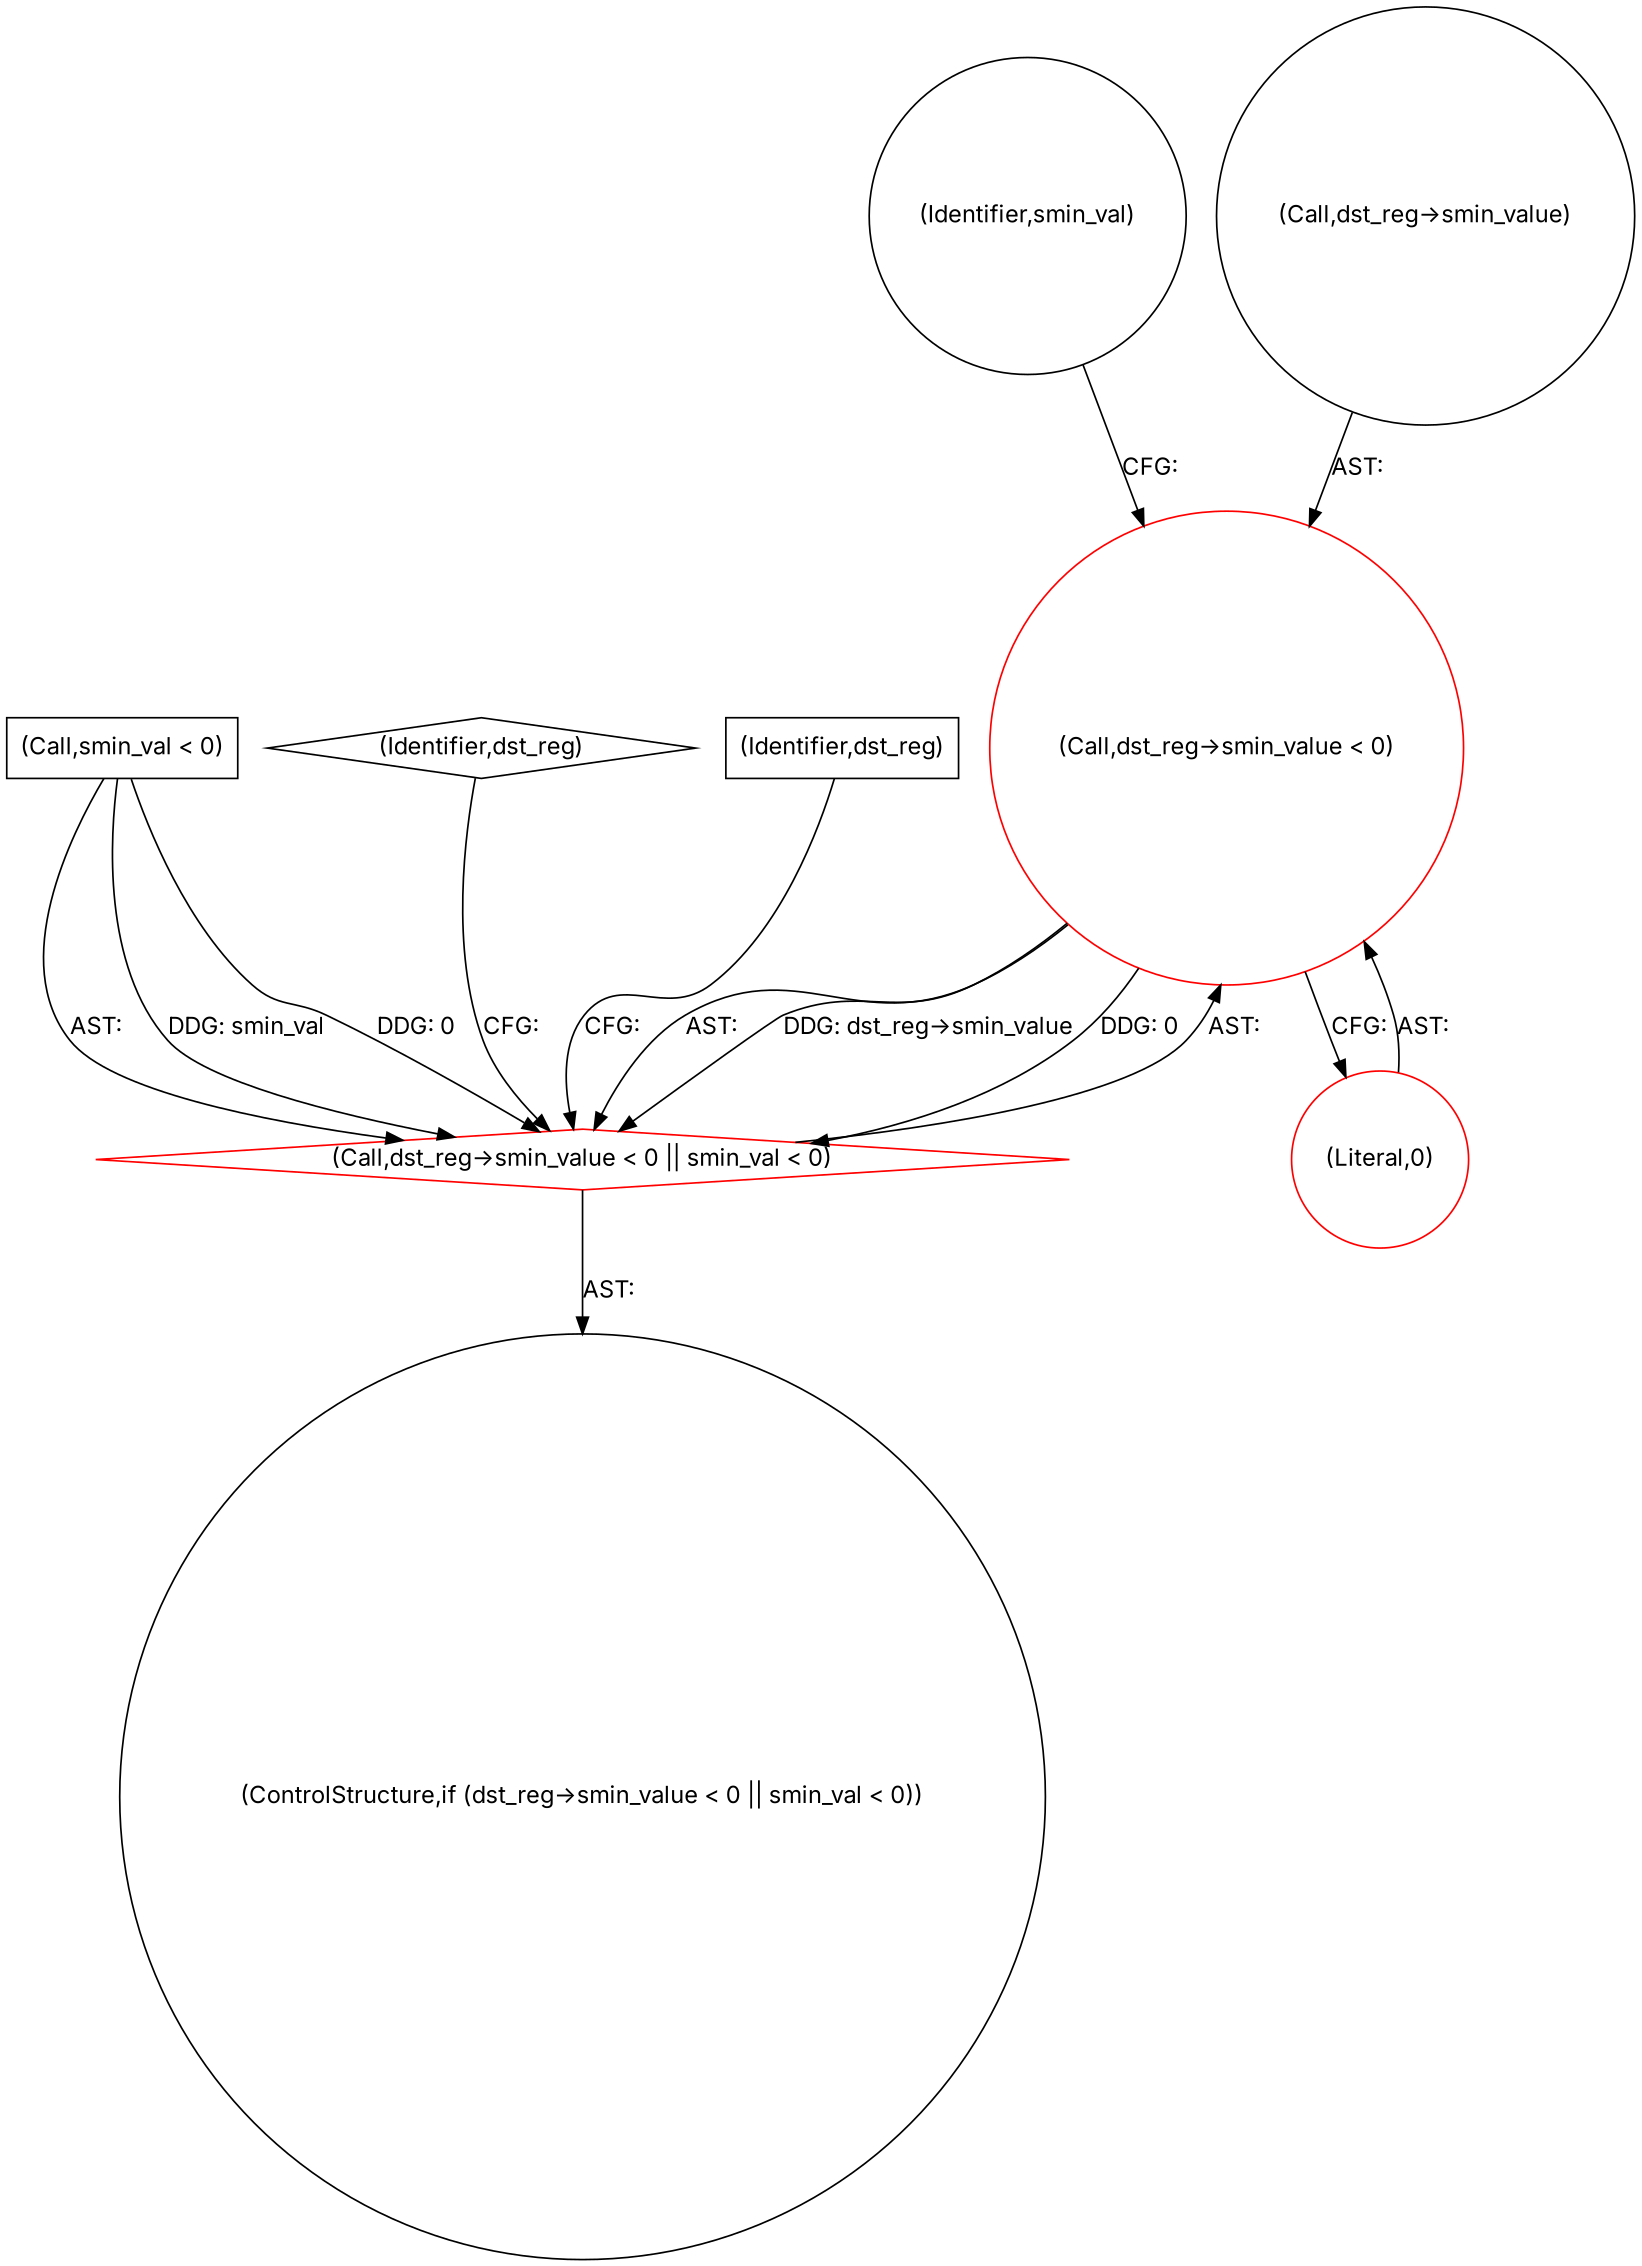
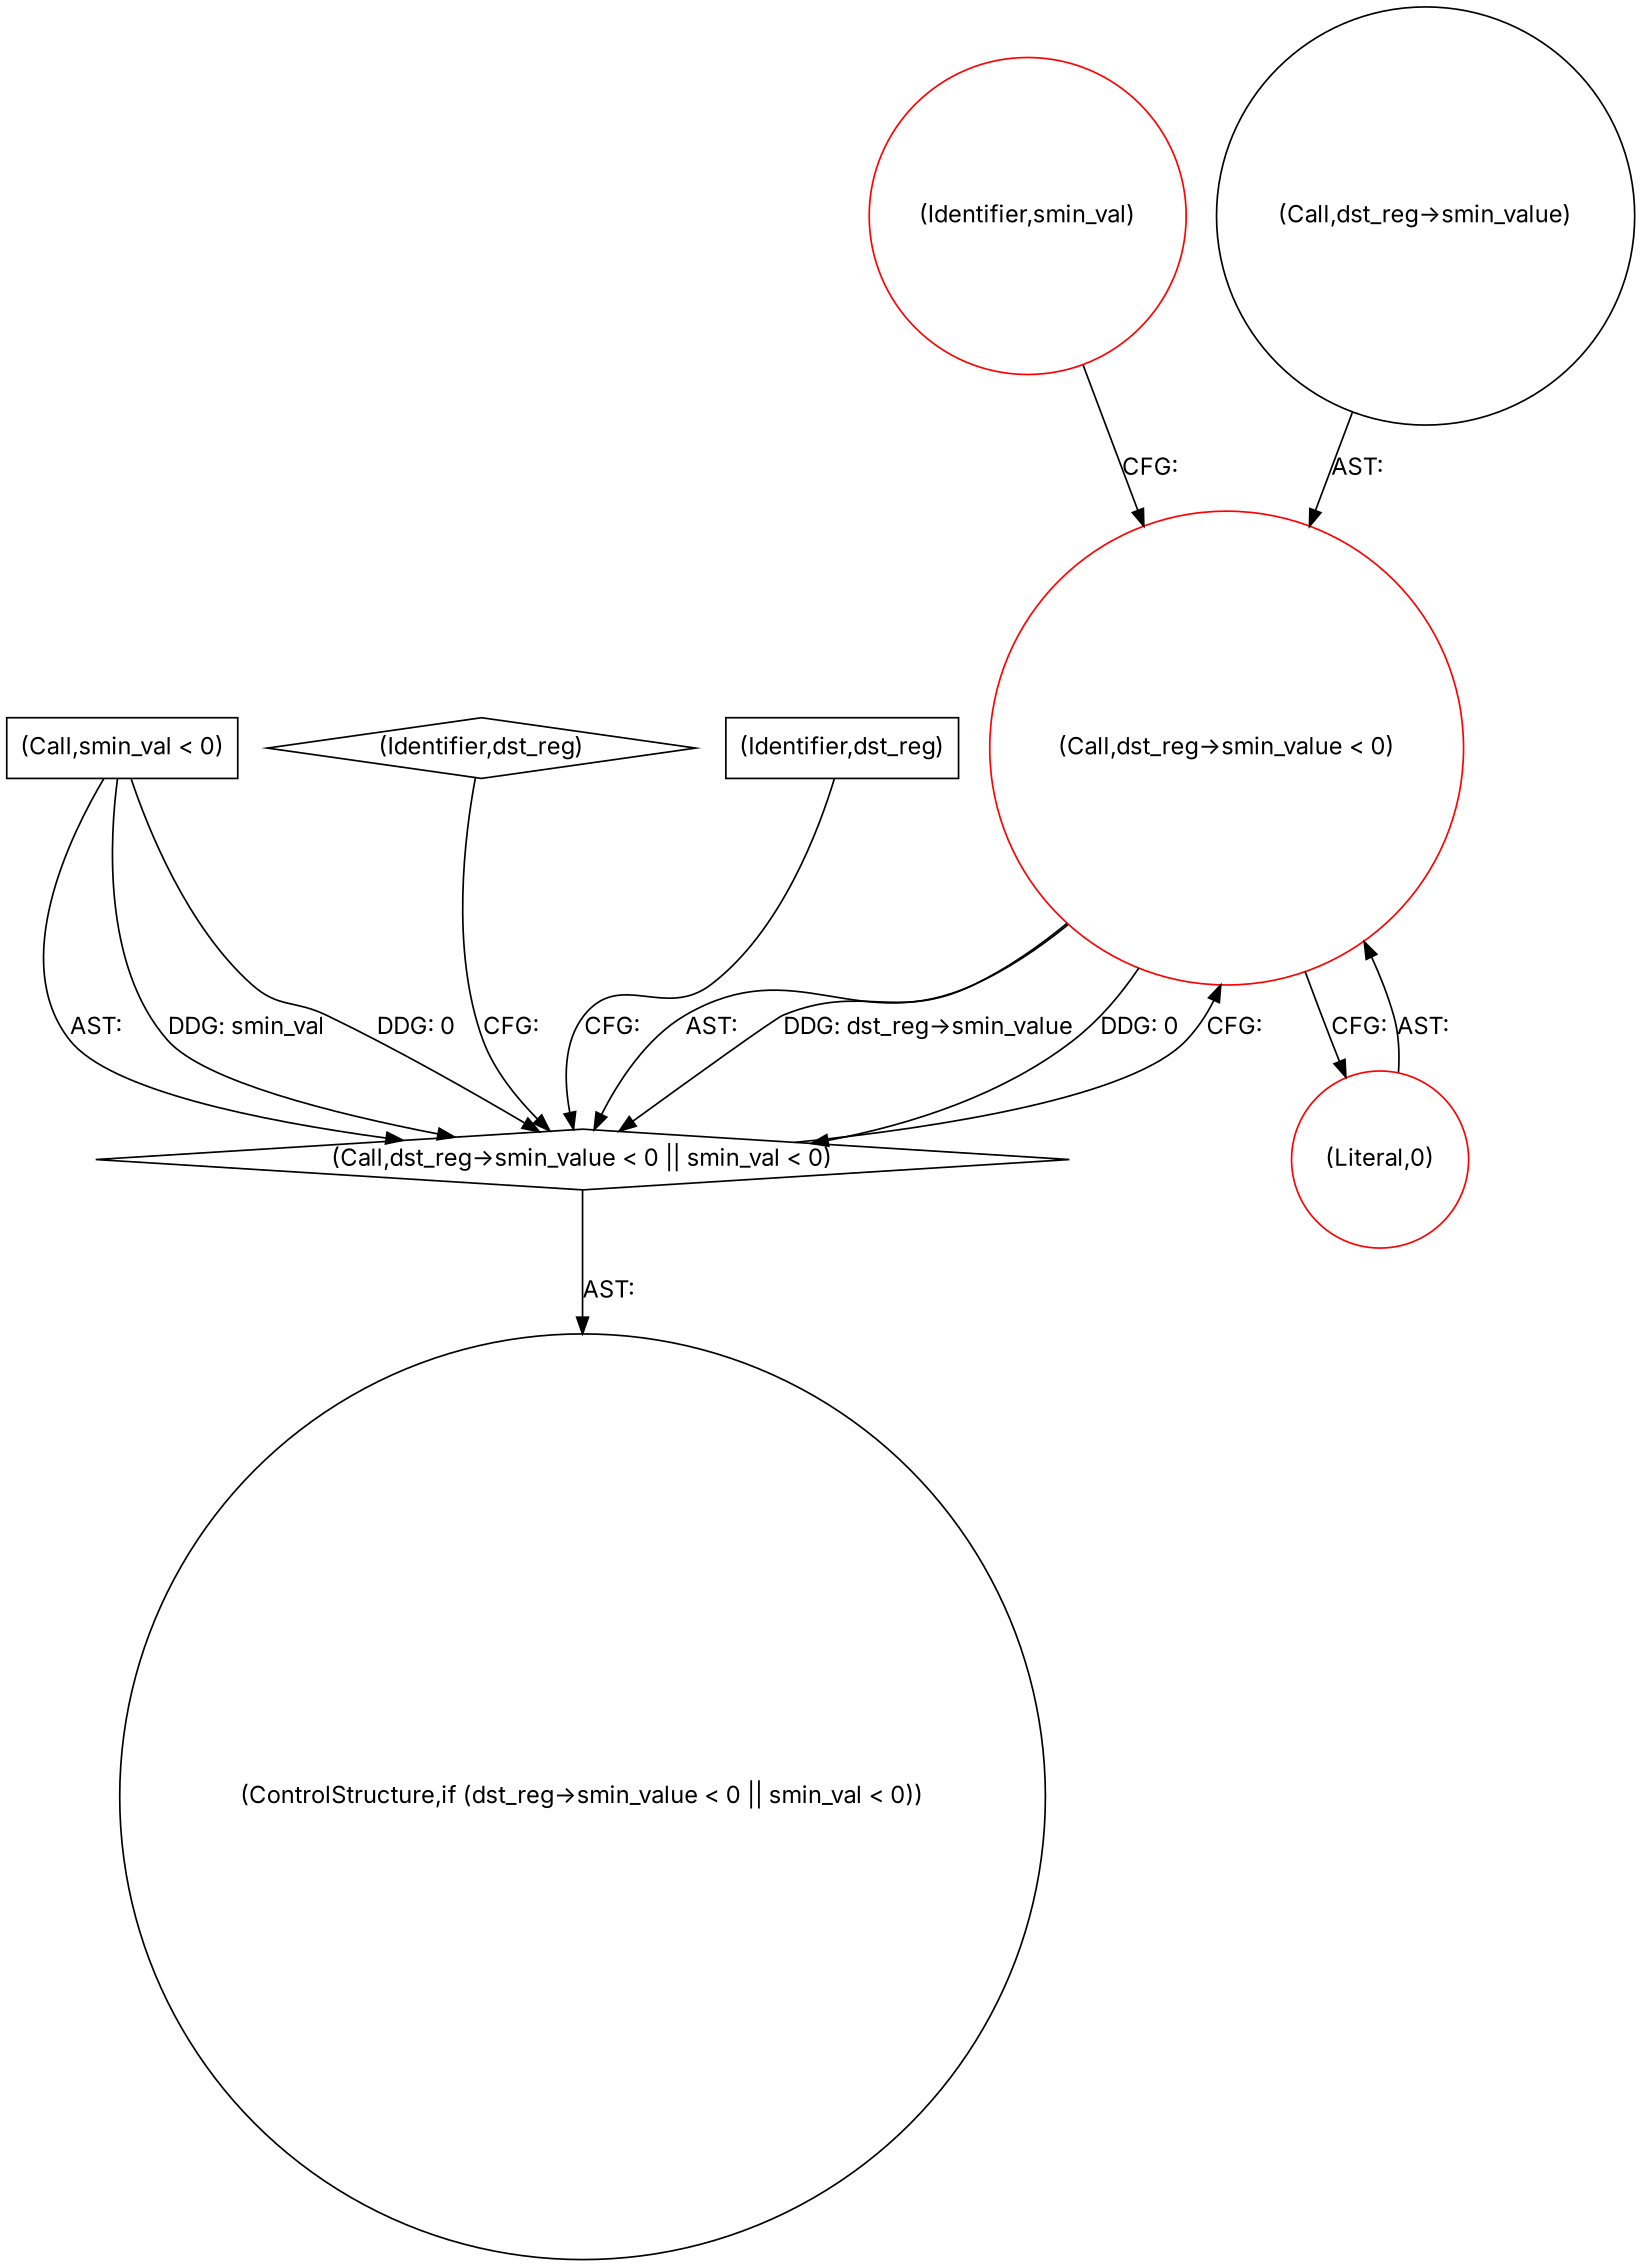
node "(Identifier,smin_val)": color black -> red
edge "(Call,dst_reg->smin_value < 0 || smin_val < 0)" -> "(Call,dst_reg->smin_value < 0)": label "AST: " -> "CFG: "
node "(Call,dst_reg->smin_value < 0 || smin_val < 0)": color red -> black
